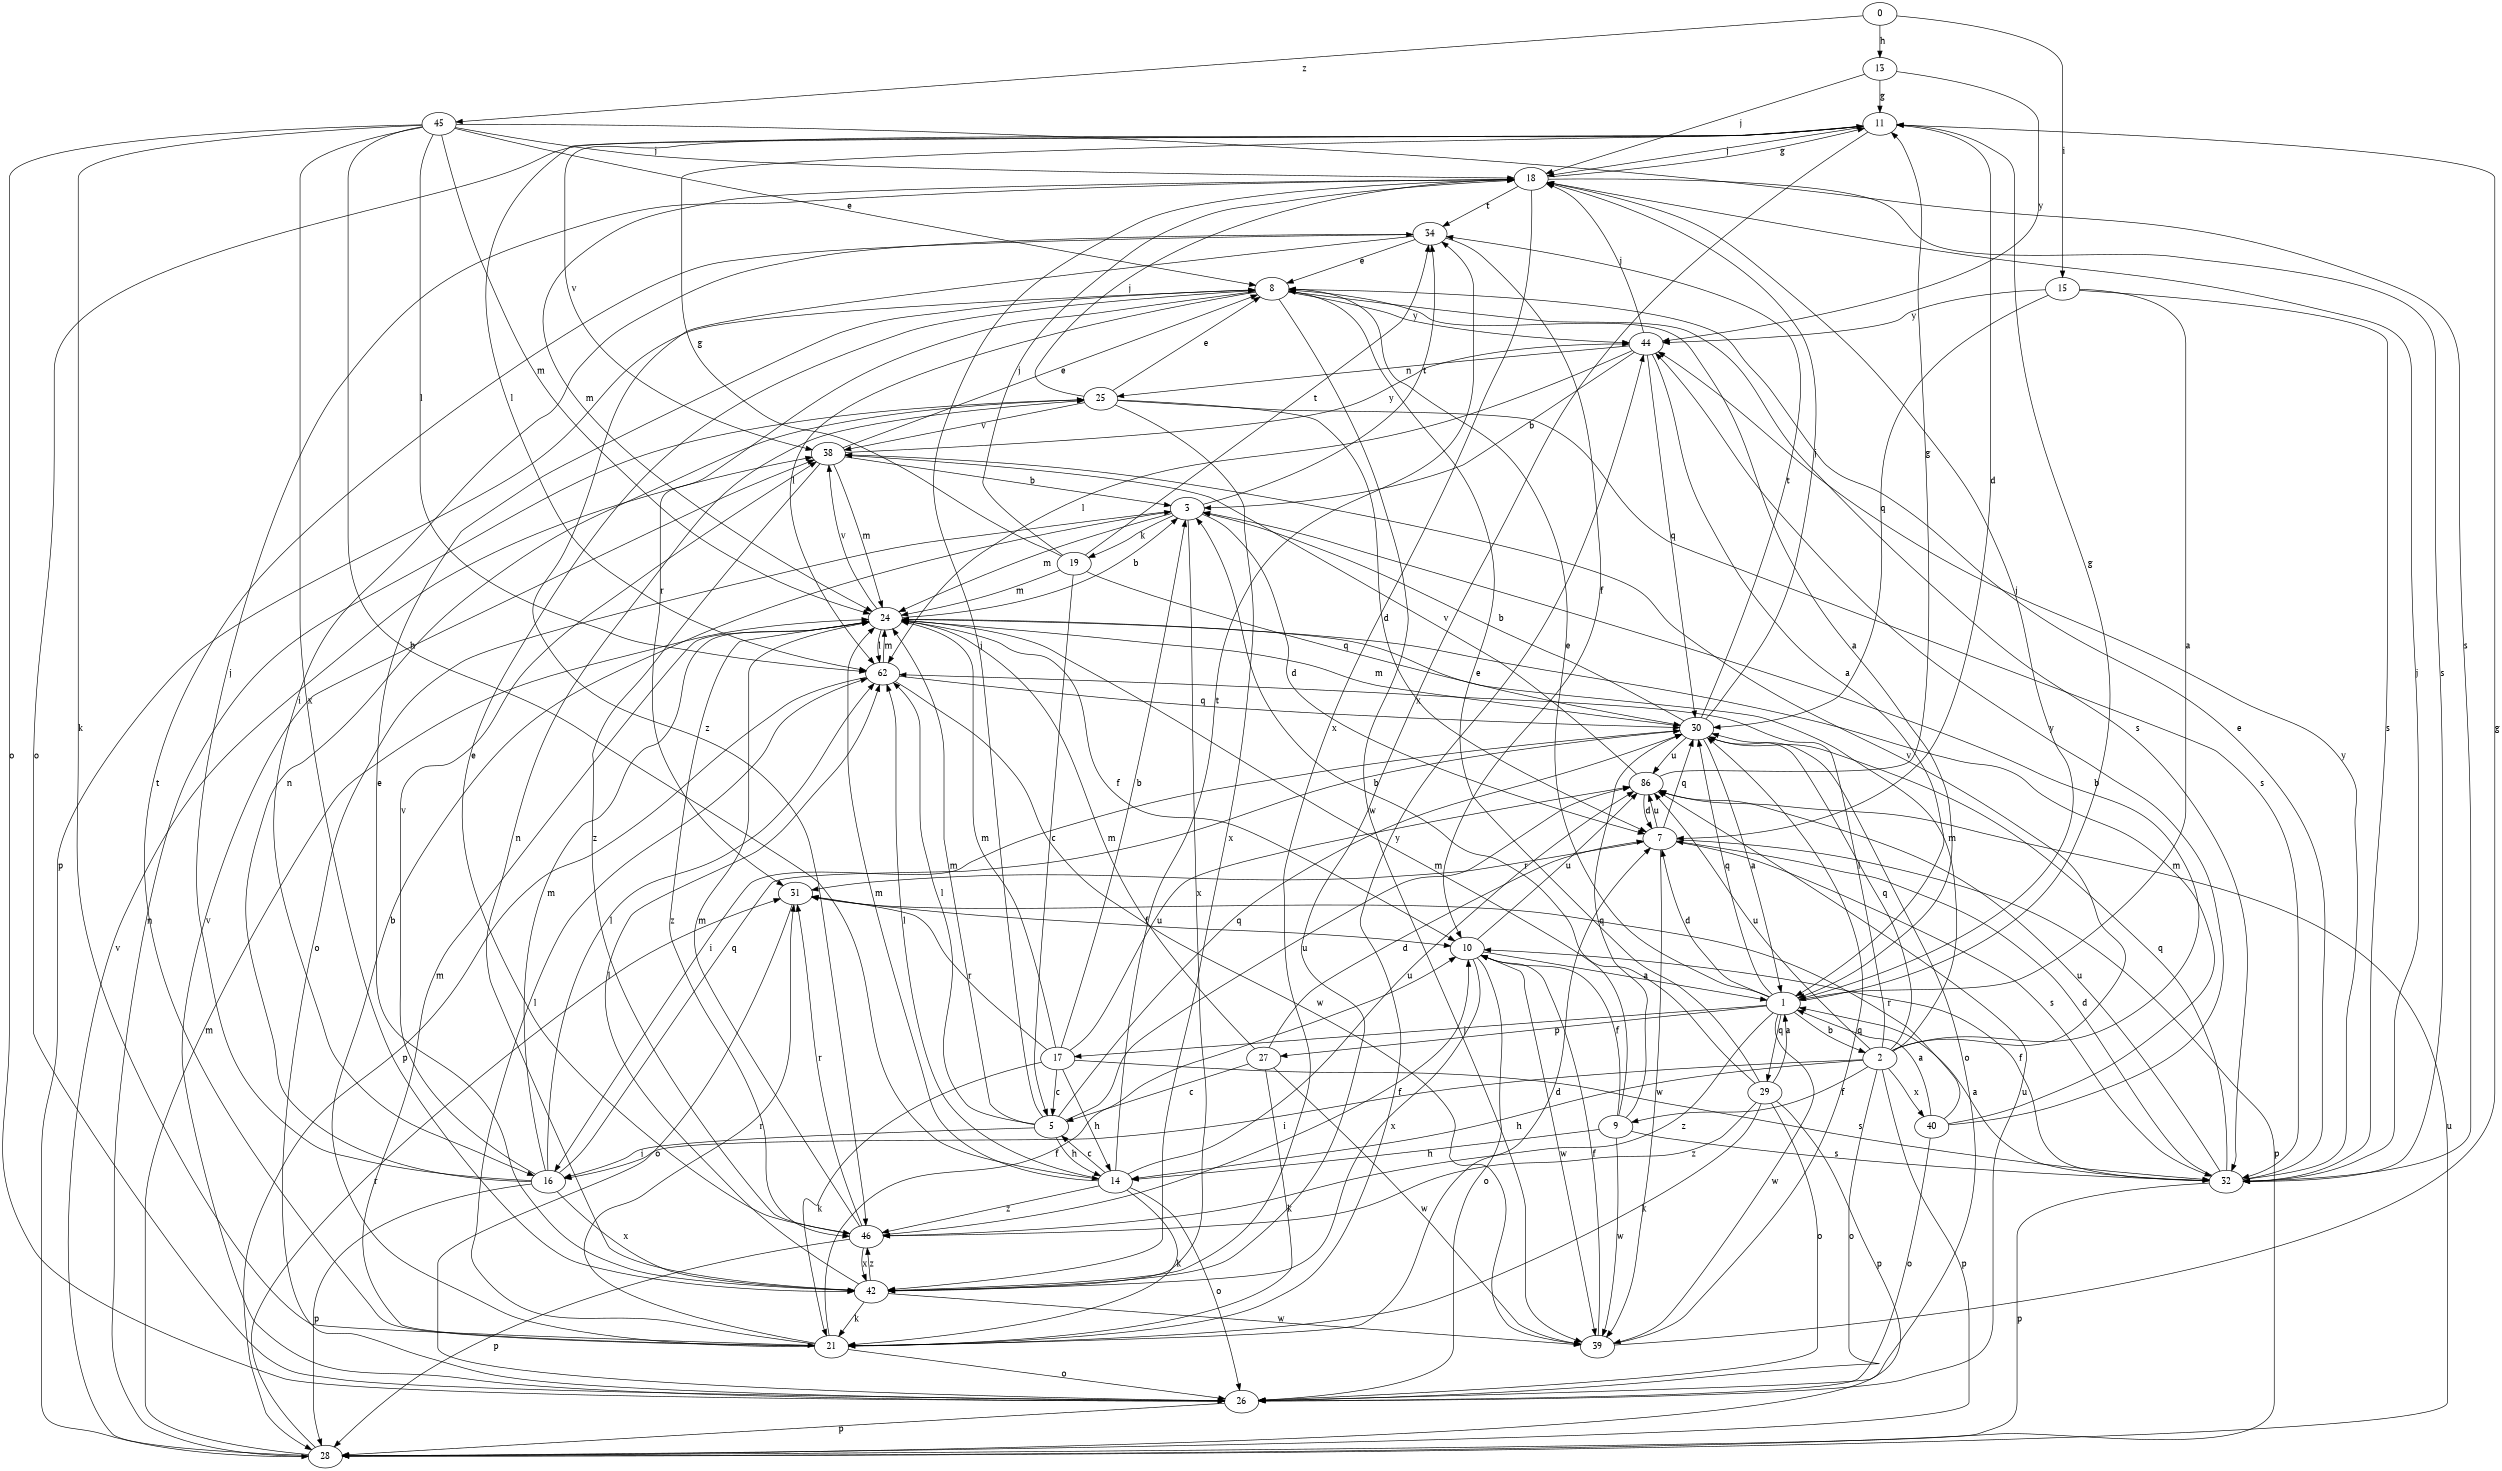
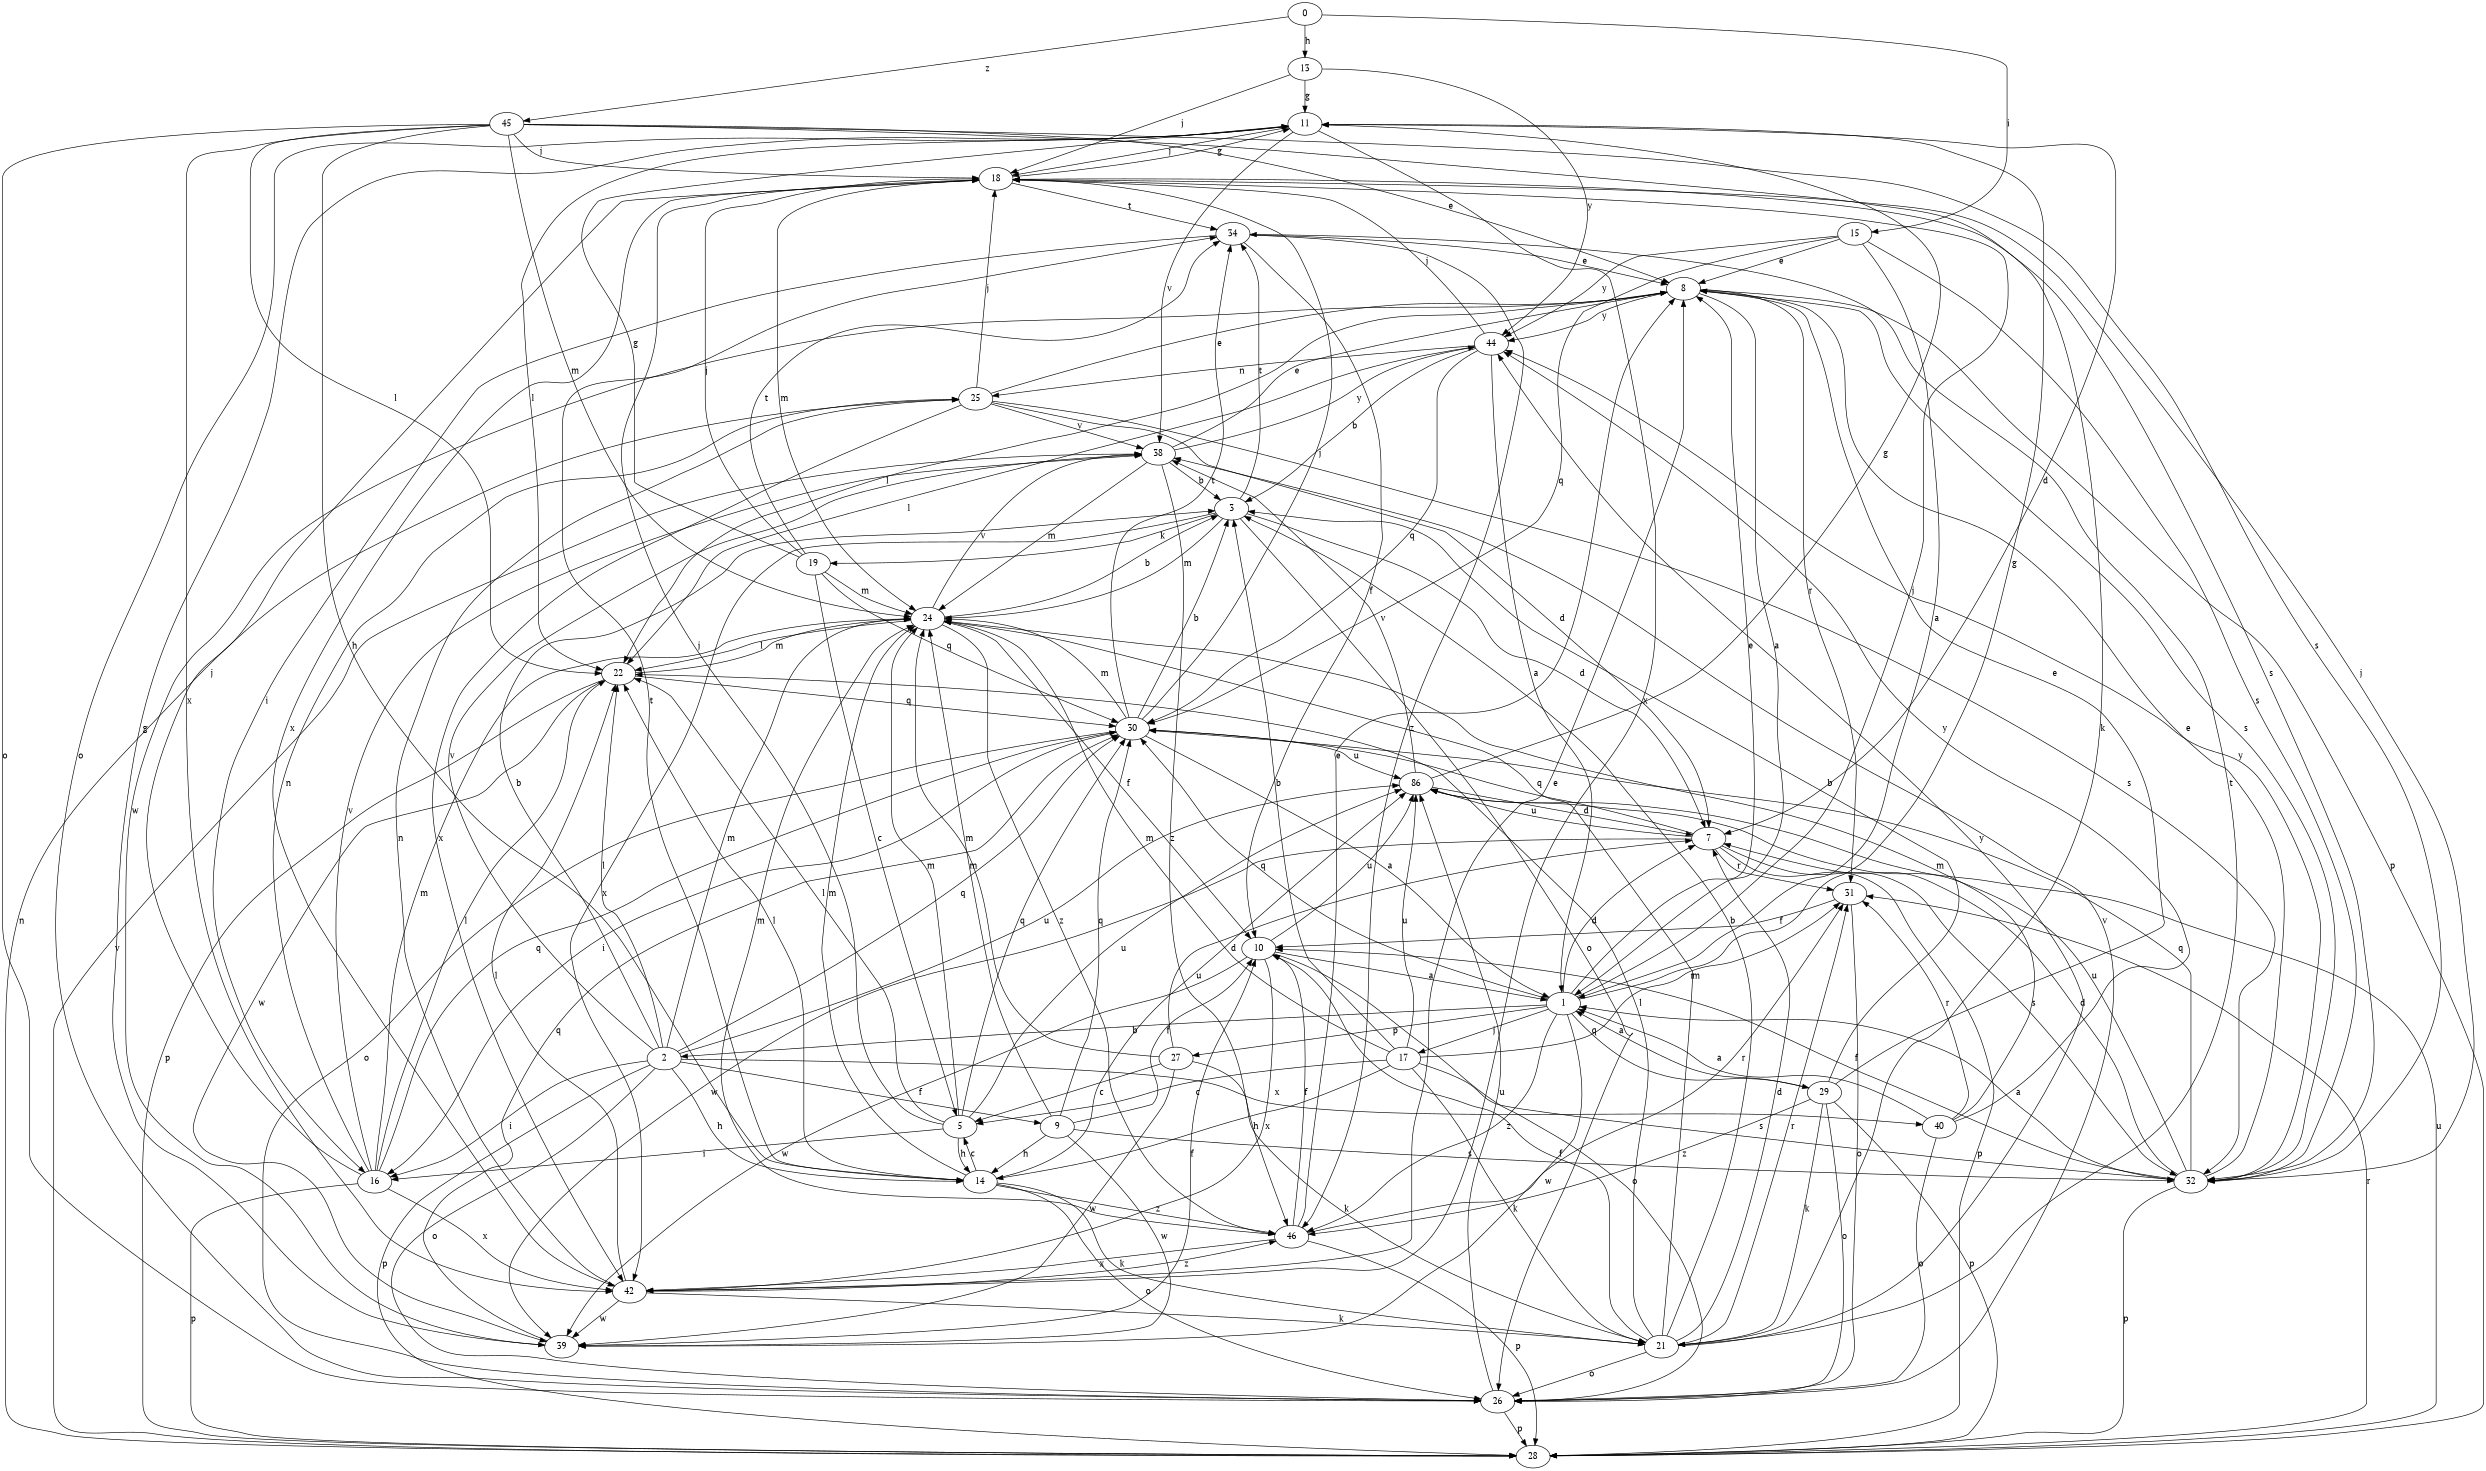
edge "15" -> "8": added, label "e"
node "62": label "62" -> "22"
edge "28" -> "24": removed, label "m"
